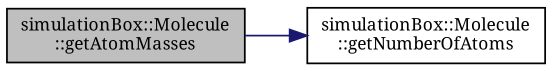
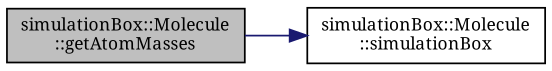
node "simulationBox::Molecule ::getNumberOfAtoms": label "simulationBox::Molecule ::getNumberOfAtoms" -> "simulationBox::Molecule ::simulationBox"
